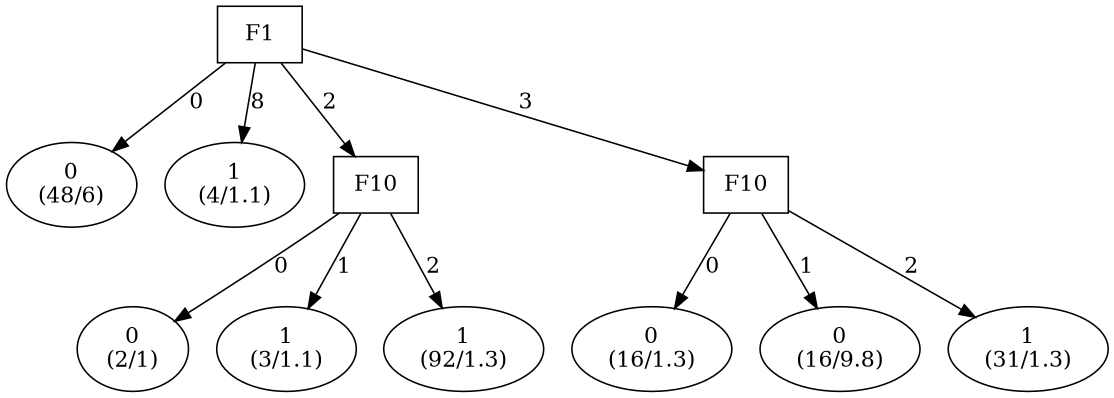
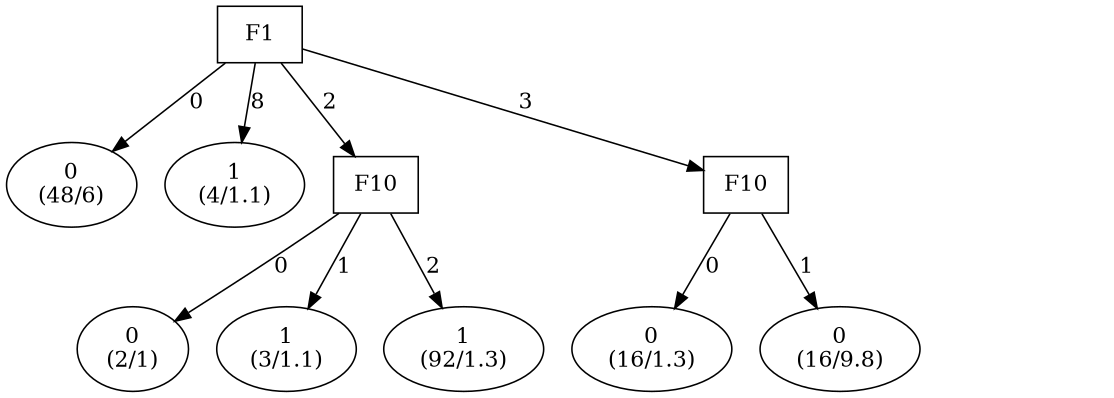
node "1 (31/1.3)": removed
